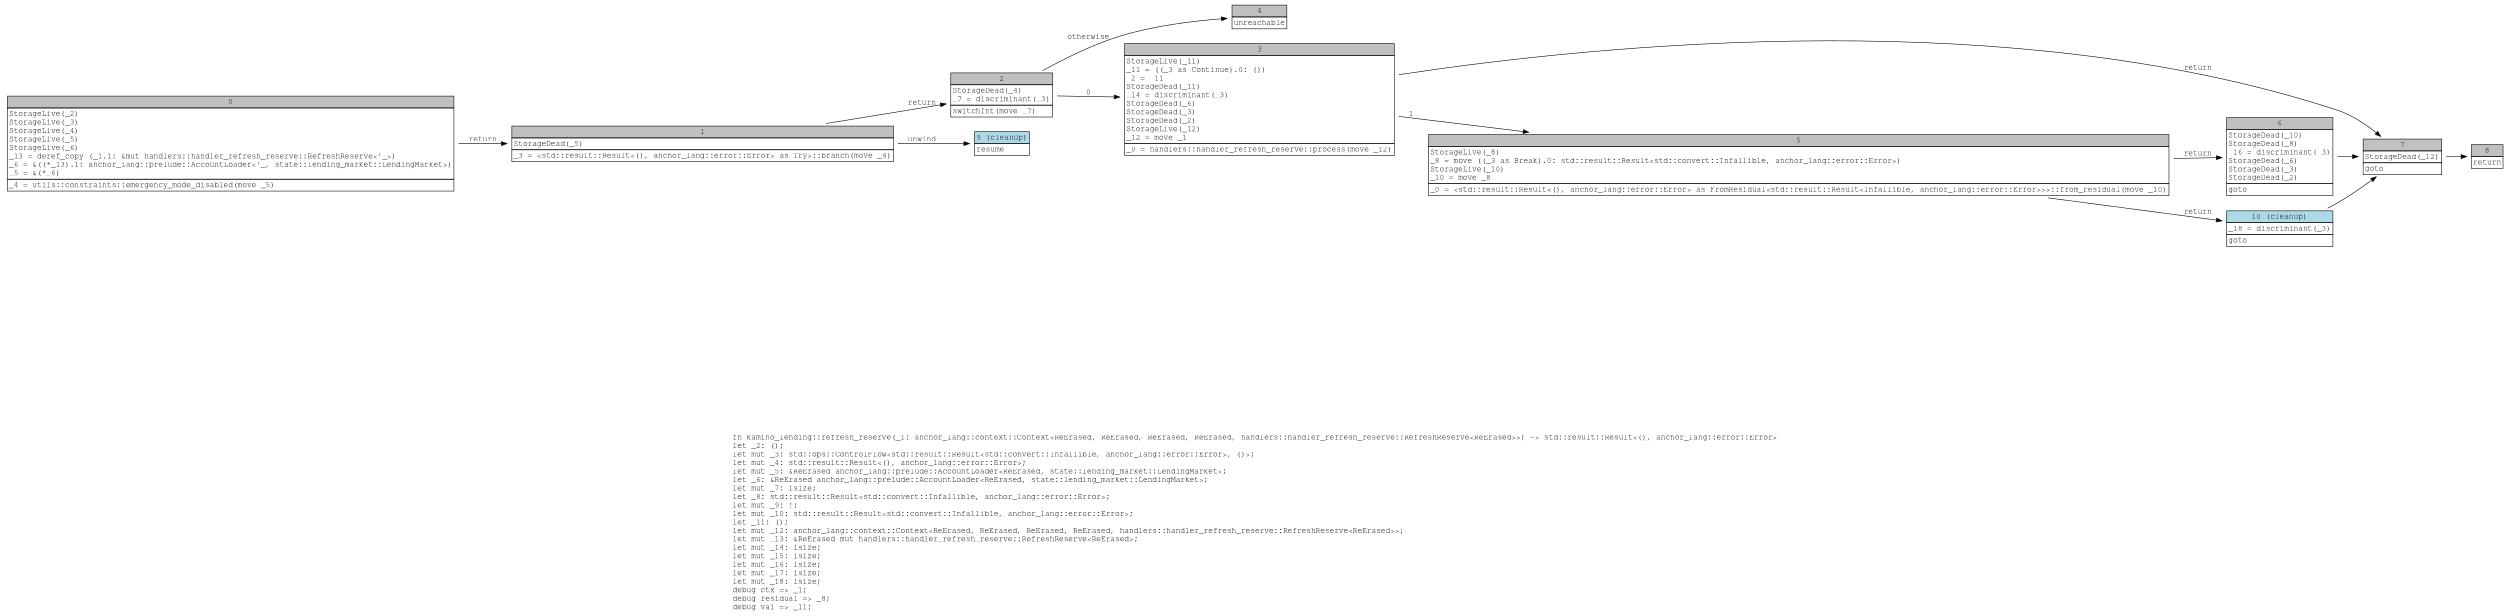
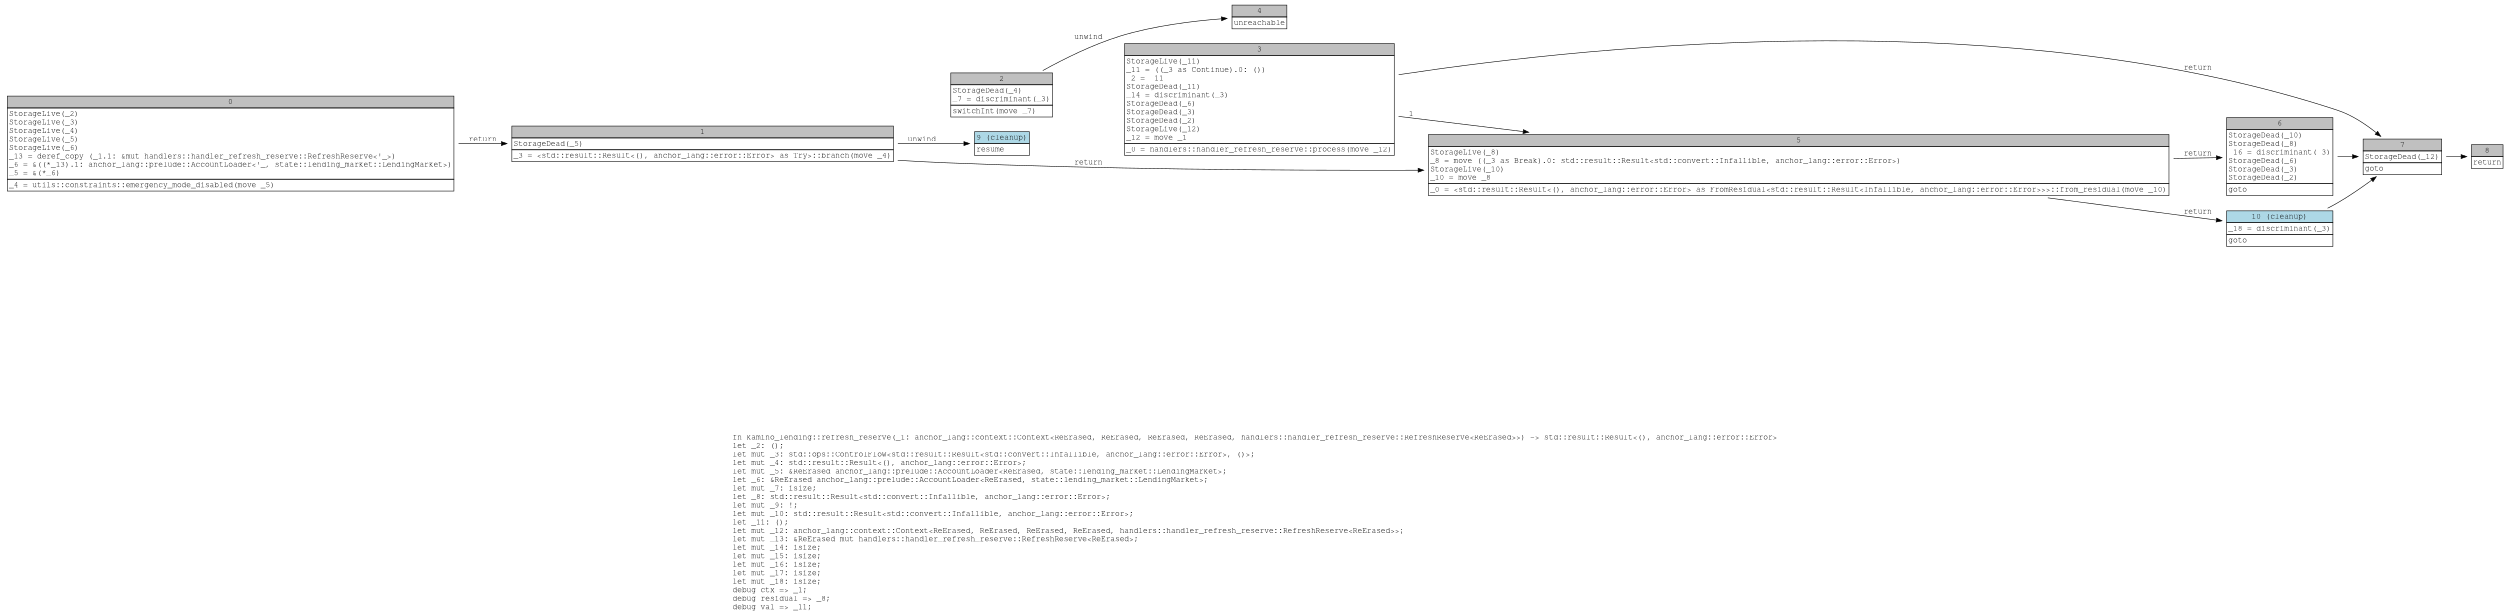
edge "2" -> "4": label "otherwise" -> "unwind"
edge "2" -> "3": removed, label "0"
edge "1" -> "2": now "1" -> "5"
